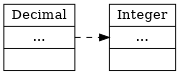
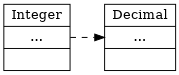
edge "Decimal" -> "Integer": reversed
